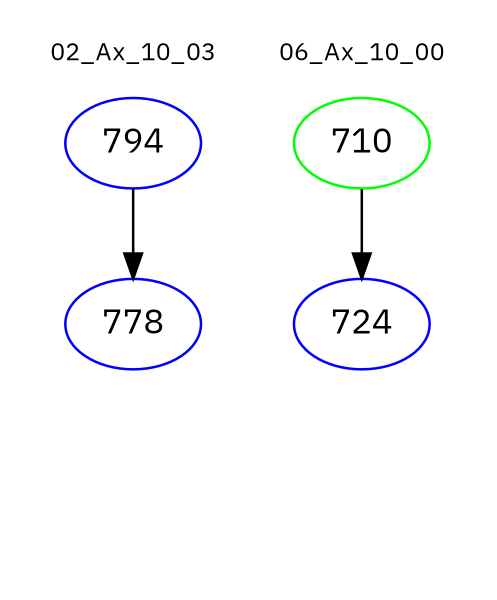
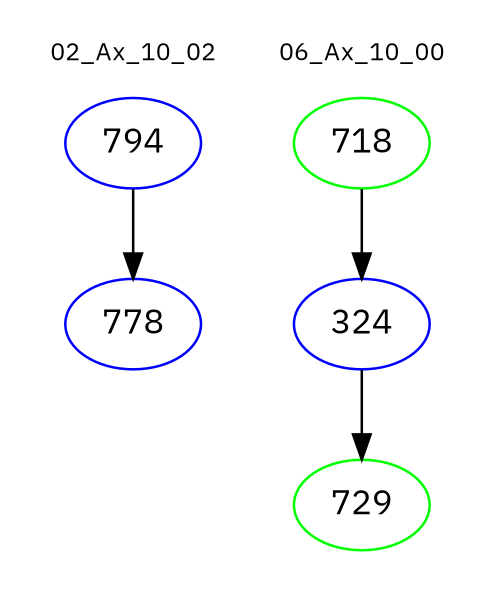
cluster "02_Ax_10_03": label "02_Ax_10_03" -> "02_Ax_10_02"
node "710": label "710" -> "718"
node "724": label "724" -> "324"
node "729": added
